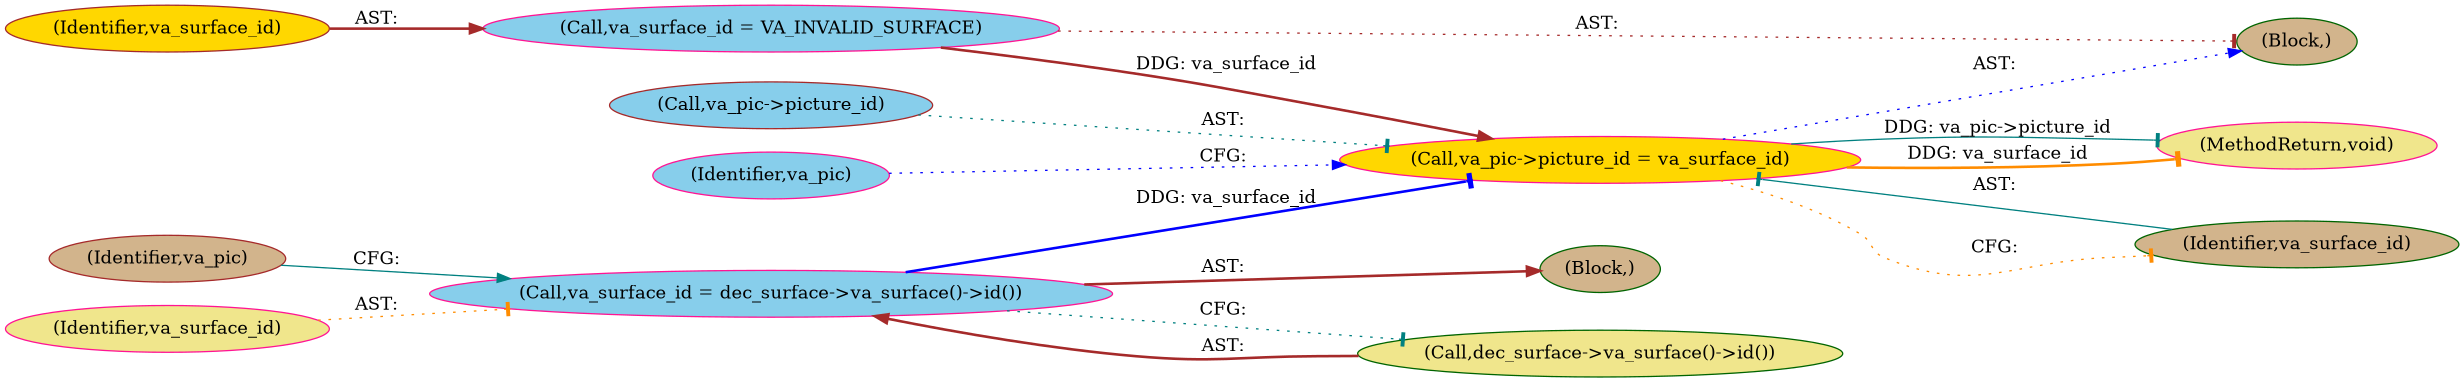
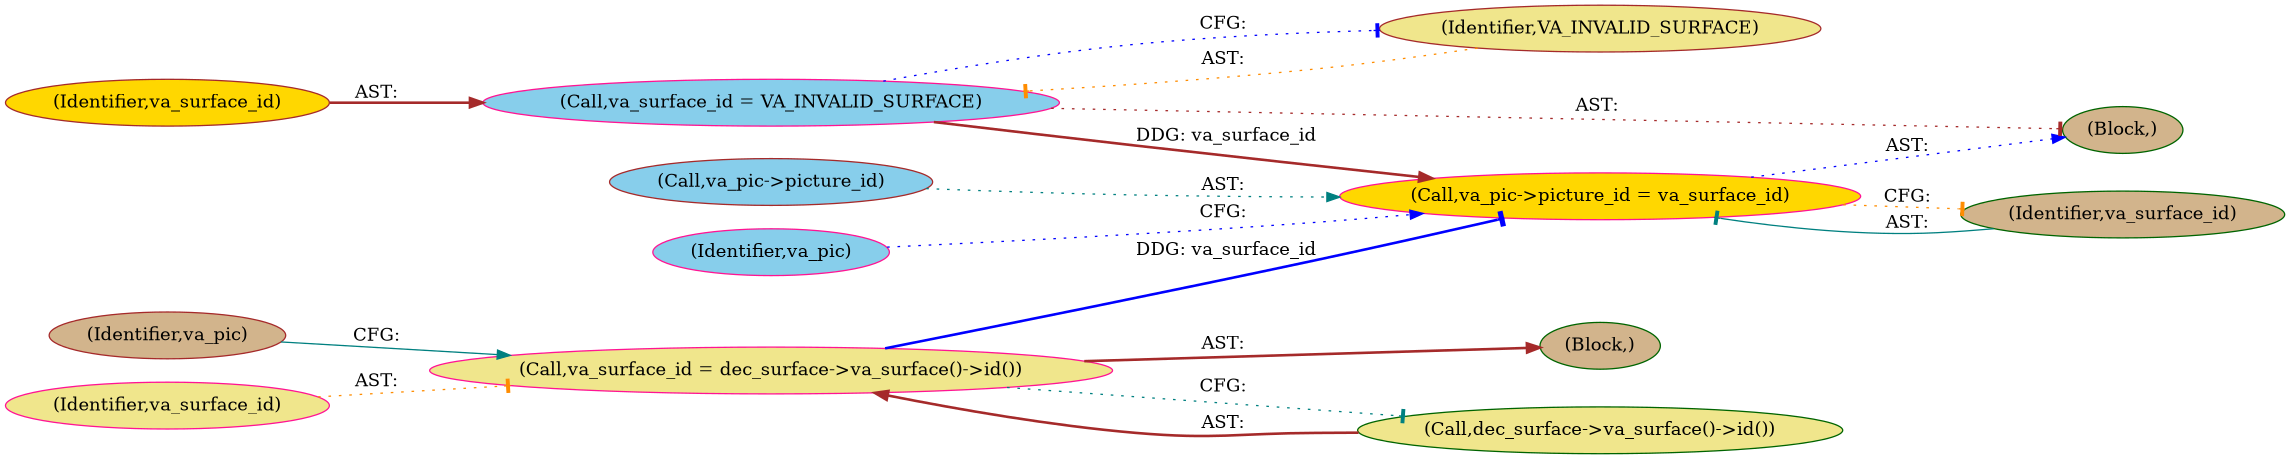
node "(Identifier,VA_INVALID_SURFACE)": added
edge "(Call,va_pic->picture_id)" -> "(Call,va_pic->picture_id = va_surface_id)": arrowhead tee -> normal
node "(MethodReturn,void)": removed
node "(Call,va_surface_id = dec_surface->va_surface()->id())": fillcolor skyblue -> khaki
